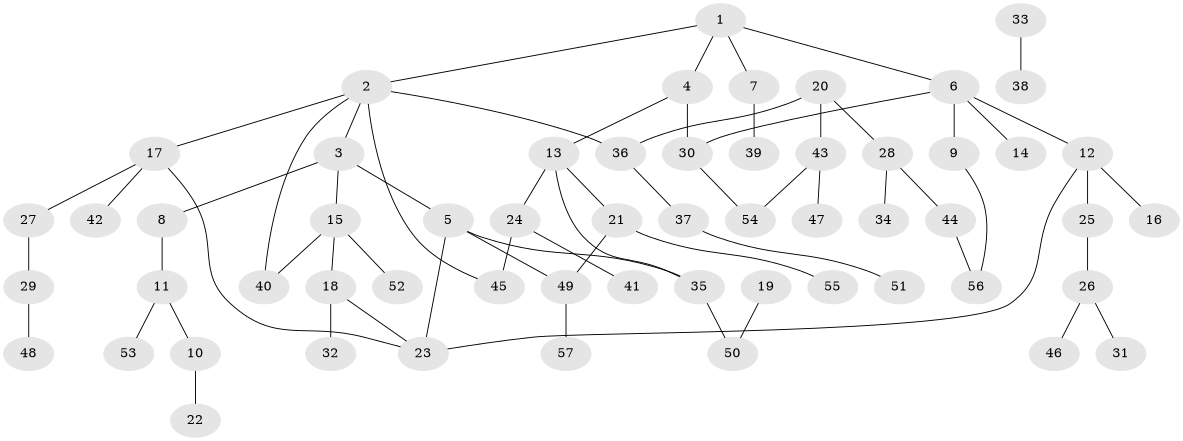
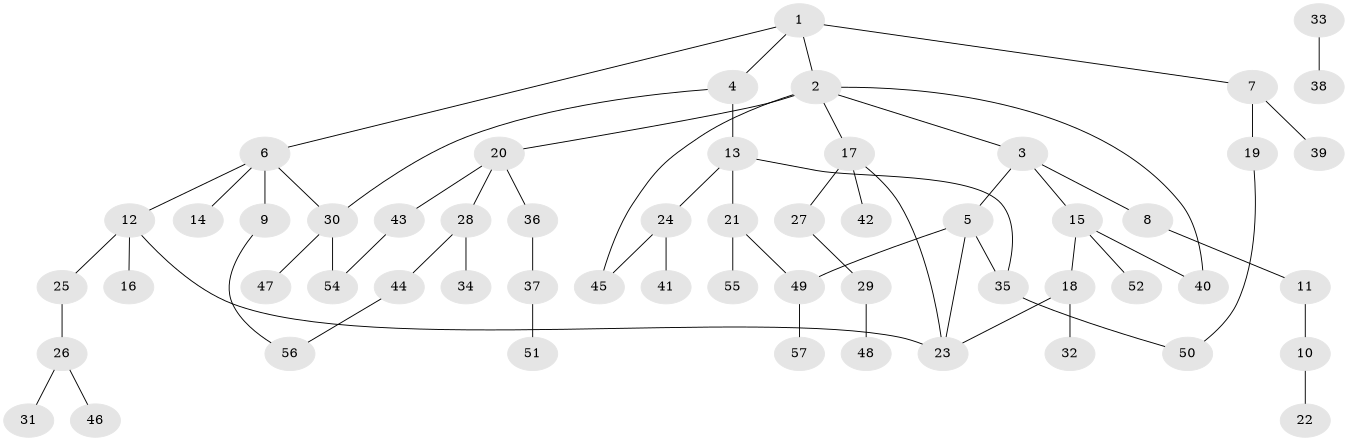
edge "2" -- "36": now "2" -- "20"
edge "7" -- "19": added
edge "43" -- "47": now "30" -- "47"
node "53": removed
